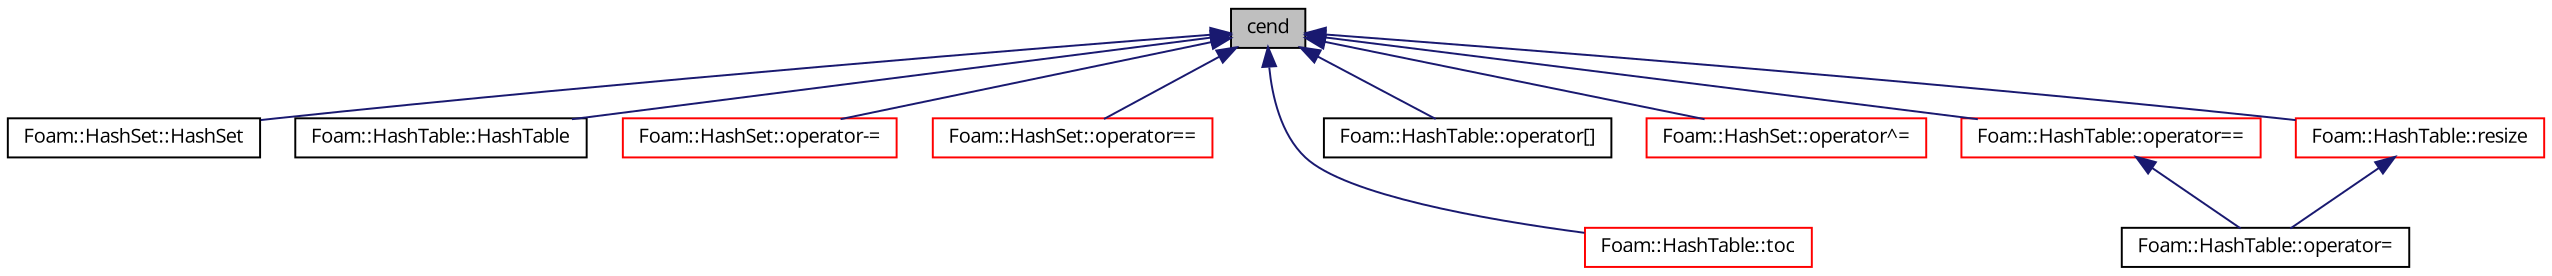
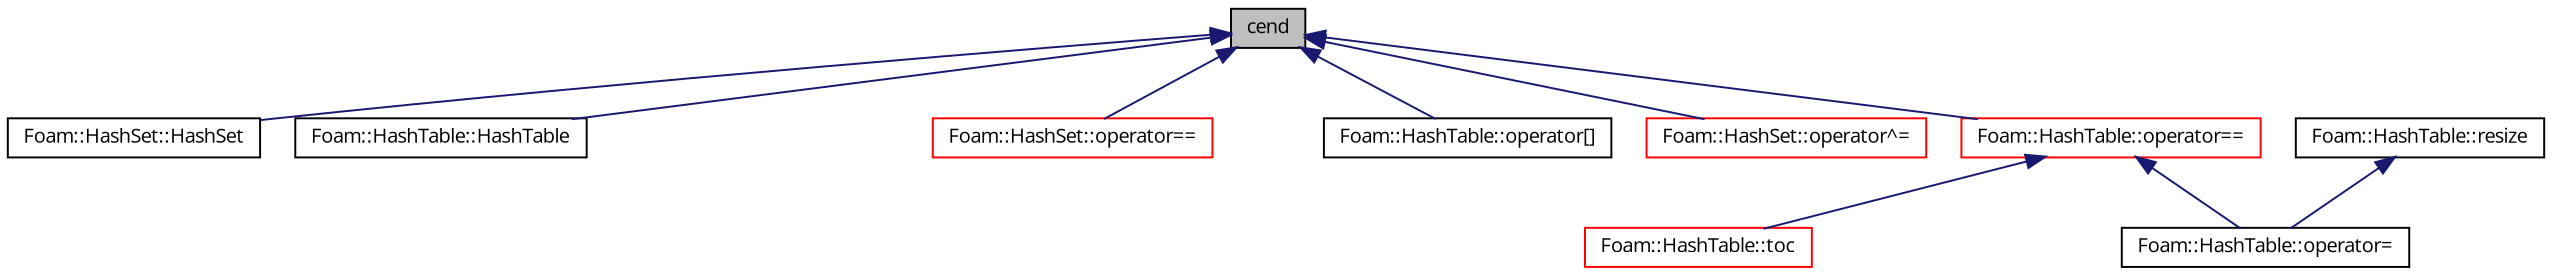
edge "Foam::HashTable::resize" -> "cend": removed
node "Foam::HashSet::operator-=": removed
node "Foam::HashTable::resize": color red -> black
edge "Foam::HashTable::toc" -> "cend": now "Foam::HashTable::toc" -> "Foam::HashTable::operator=="
